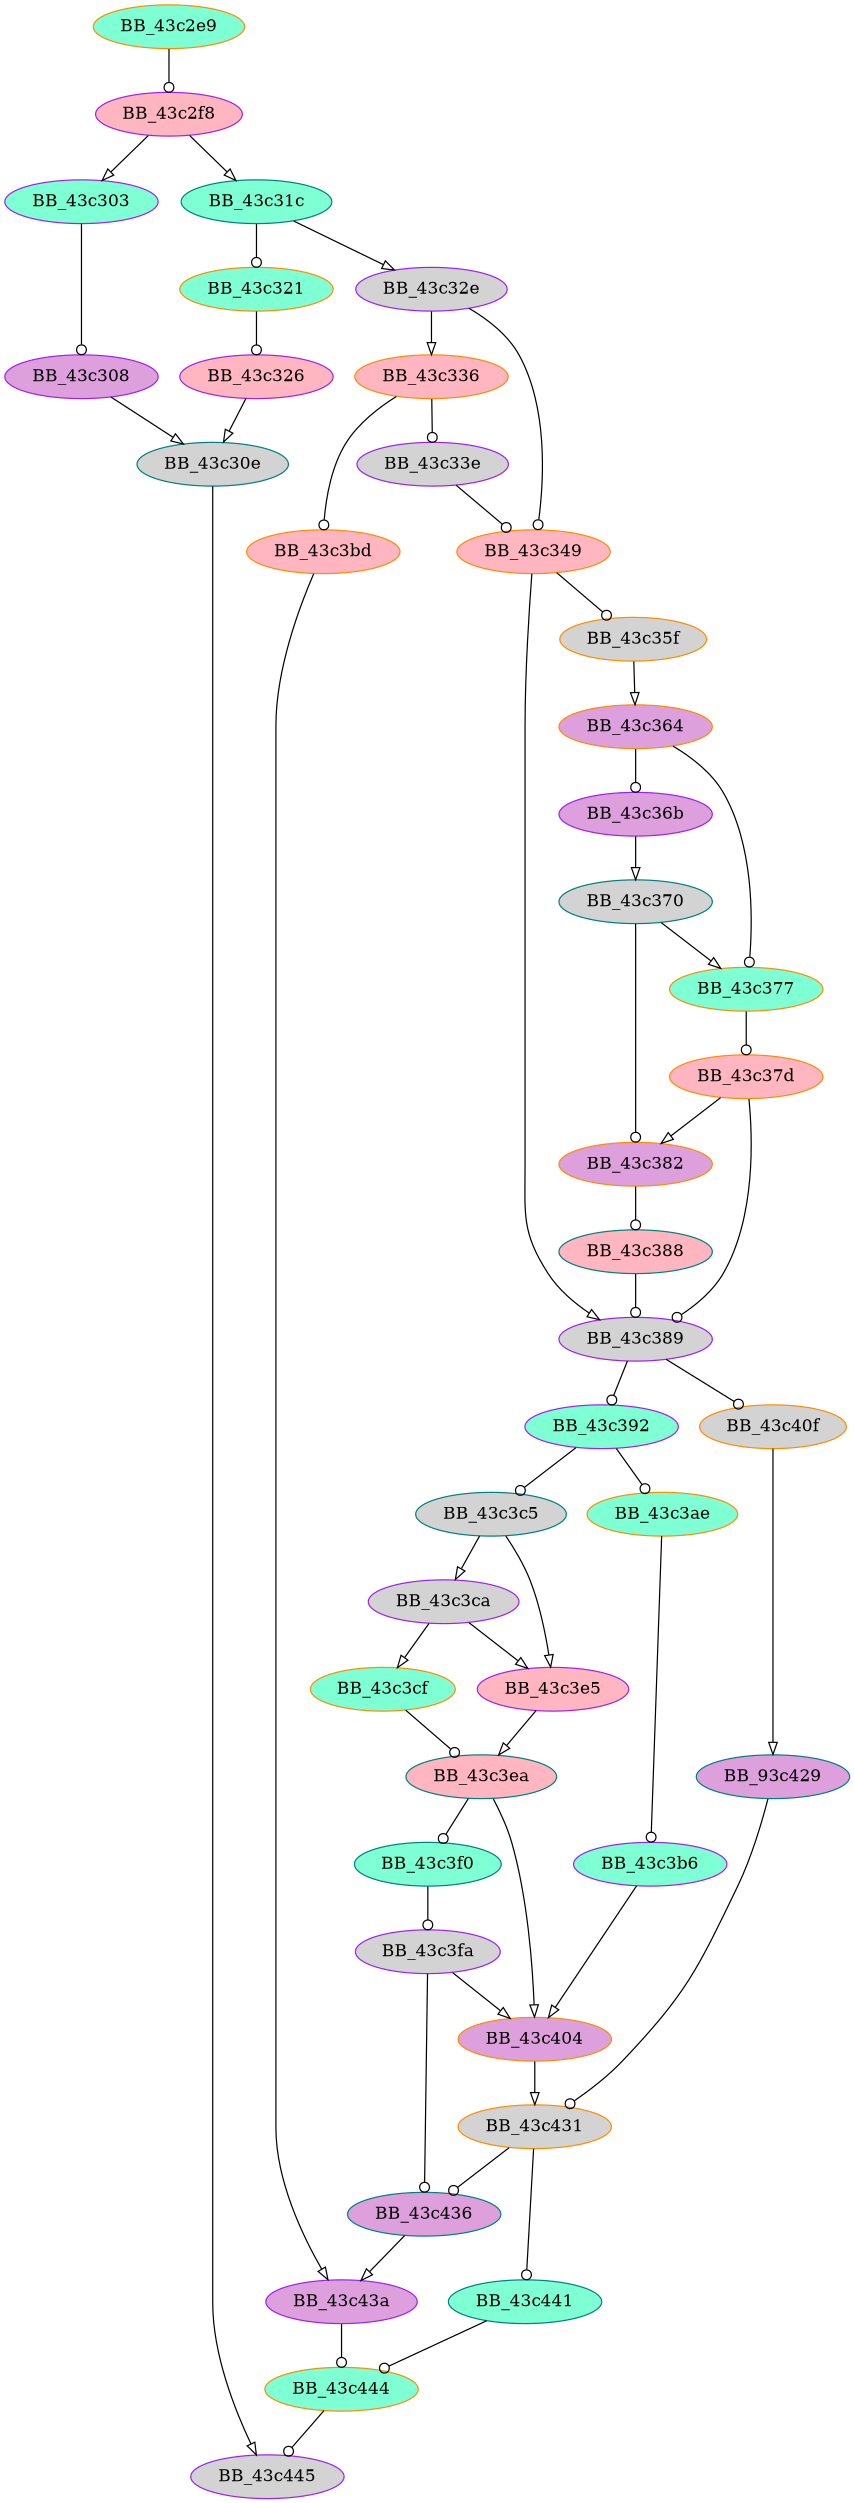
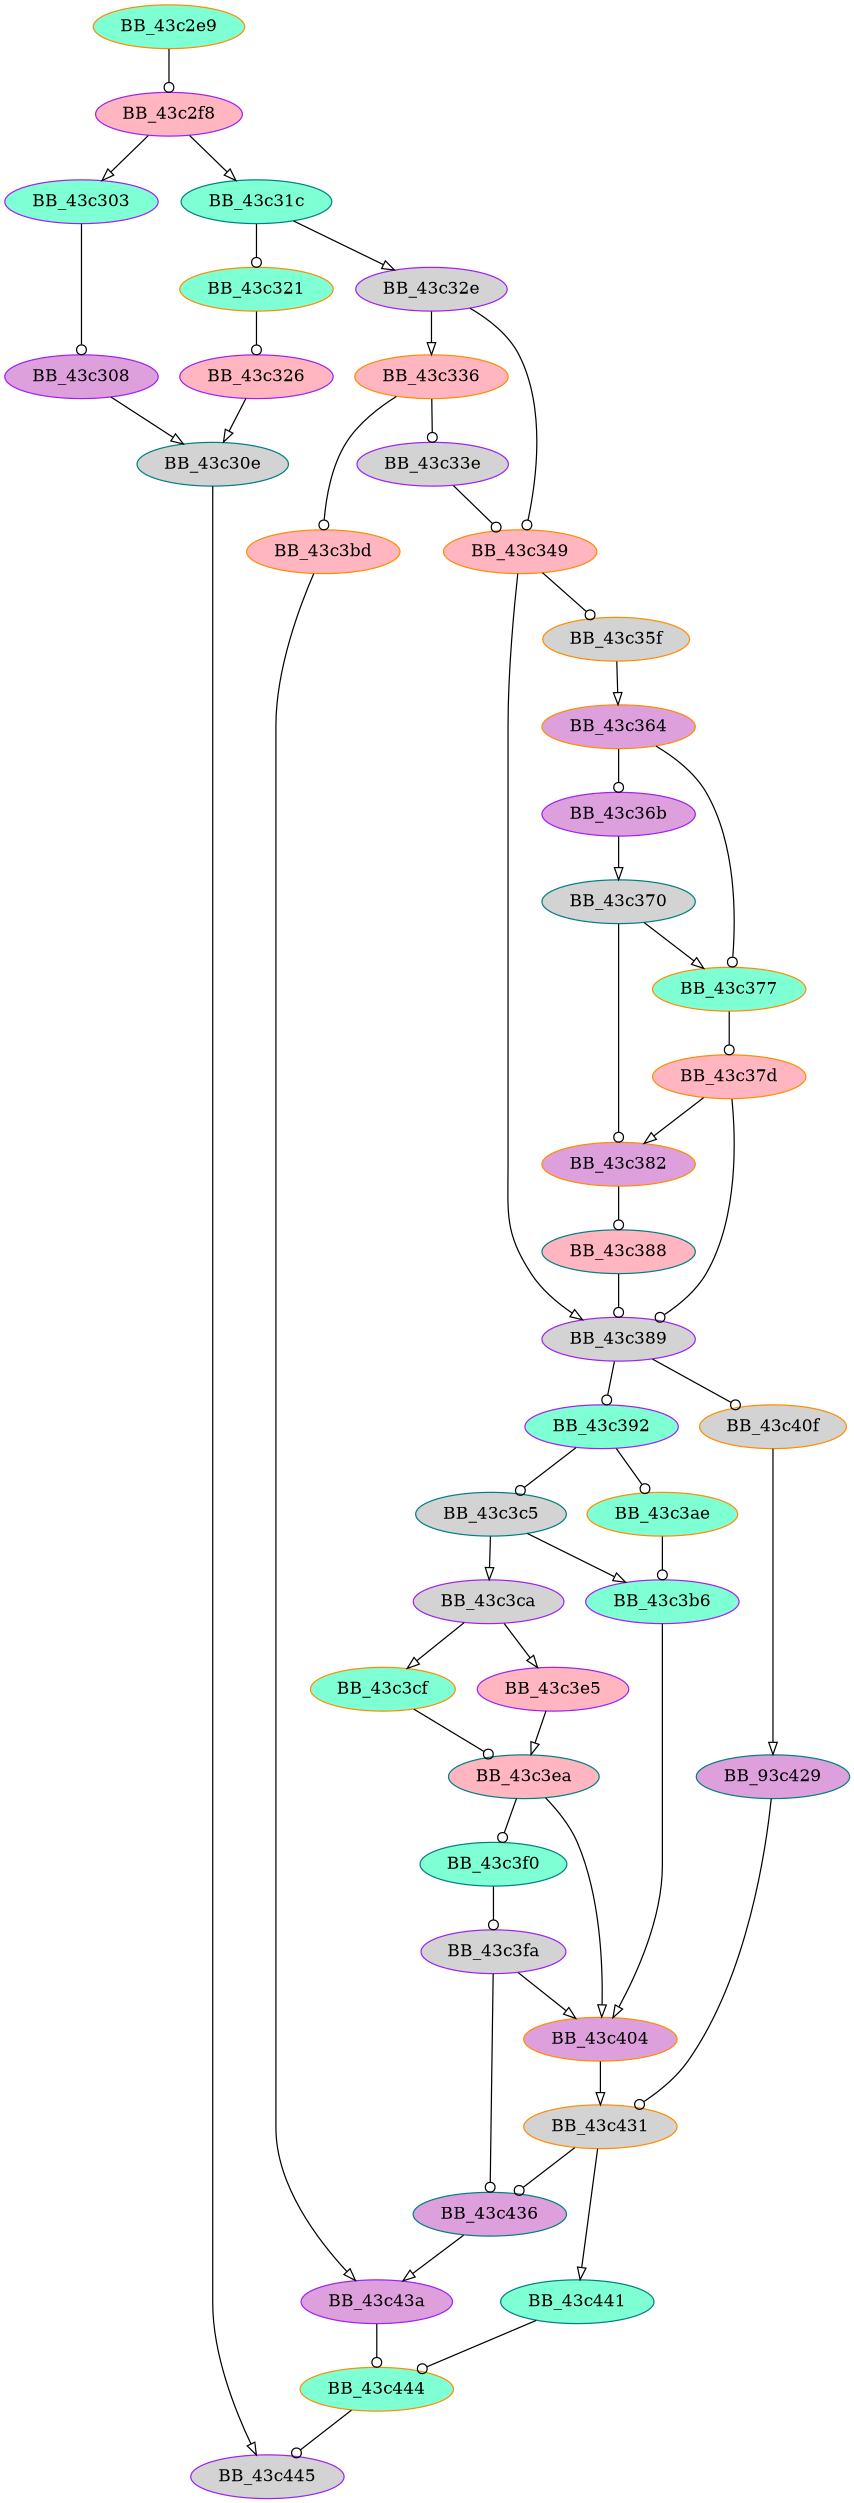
edge "BB_43c3c5" -> "BB_43c3e5": now "BB_43c3c5" -> "BB_43c3b6"
edge "BB_43c431" -> "BB_43c441": arrowhead odot -> onormal
